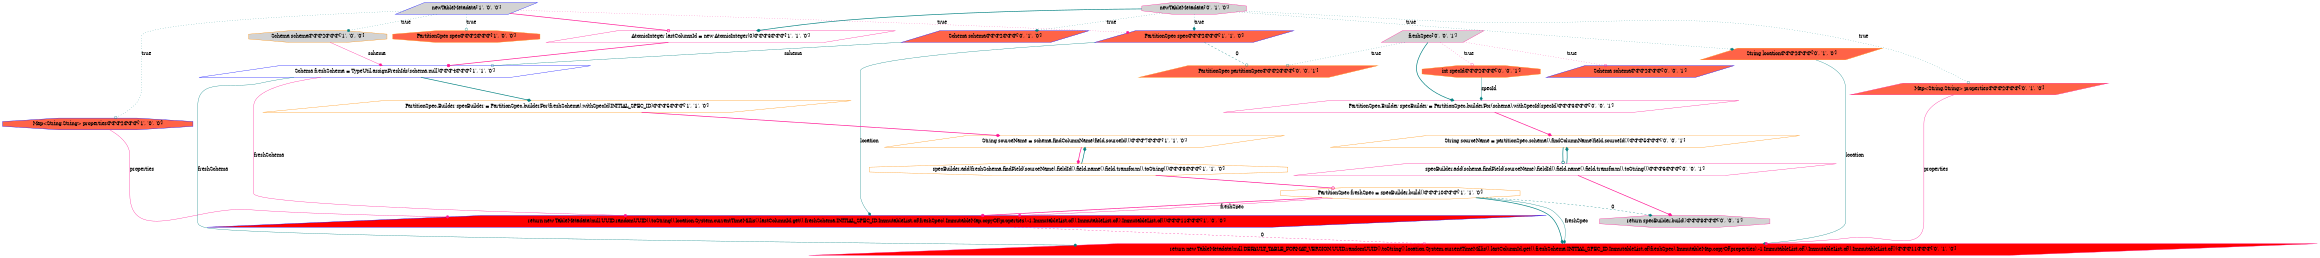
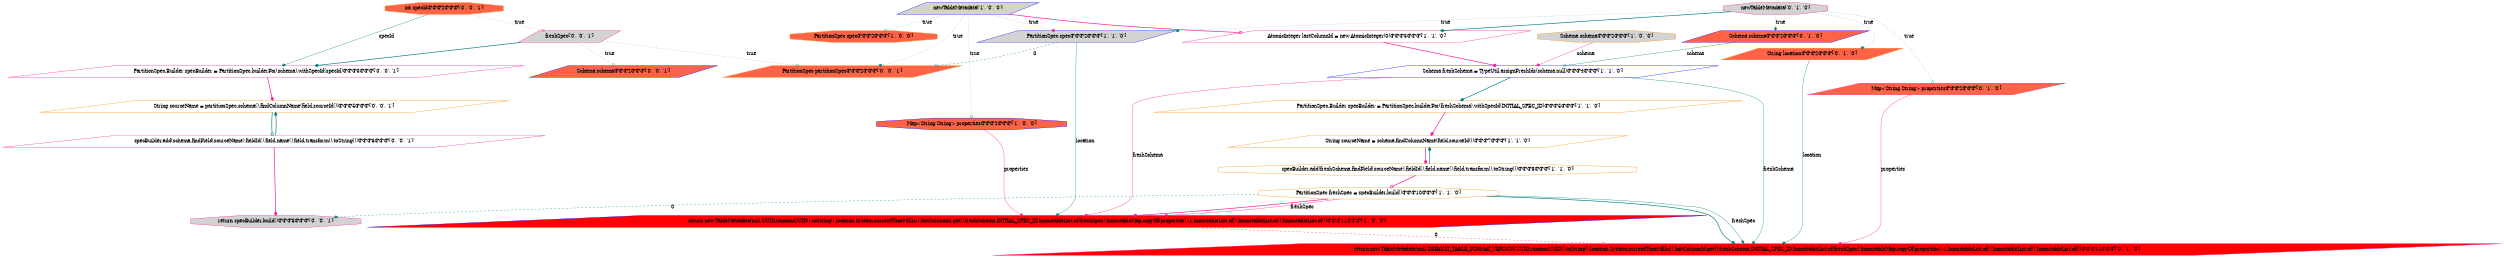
edge "newTableMetadata['1', '0', '0']" -> "Schema schema@@@2@@@['1', '0', '0']": now "newTableMetadata['1', '0', '0']" -> "PartitionSpec partitionSpec@@@2@@@['0', '0', '1']"
node "PartitionSpec spec@@@2@@@['1', '1', '0']": fillcolor tomato -> lightgray
edge "freshSpec['0', '0', '1']" -> "int specId@@@2@@@['0', '0', '1']": reversed
